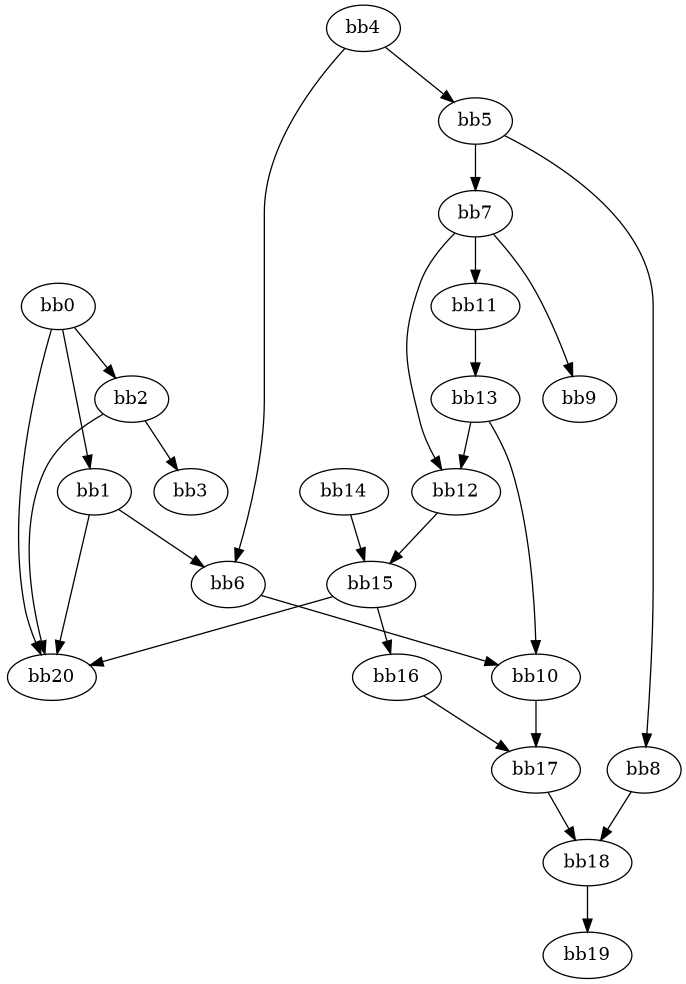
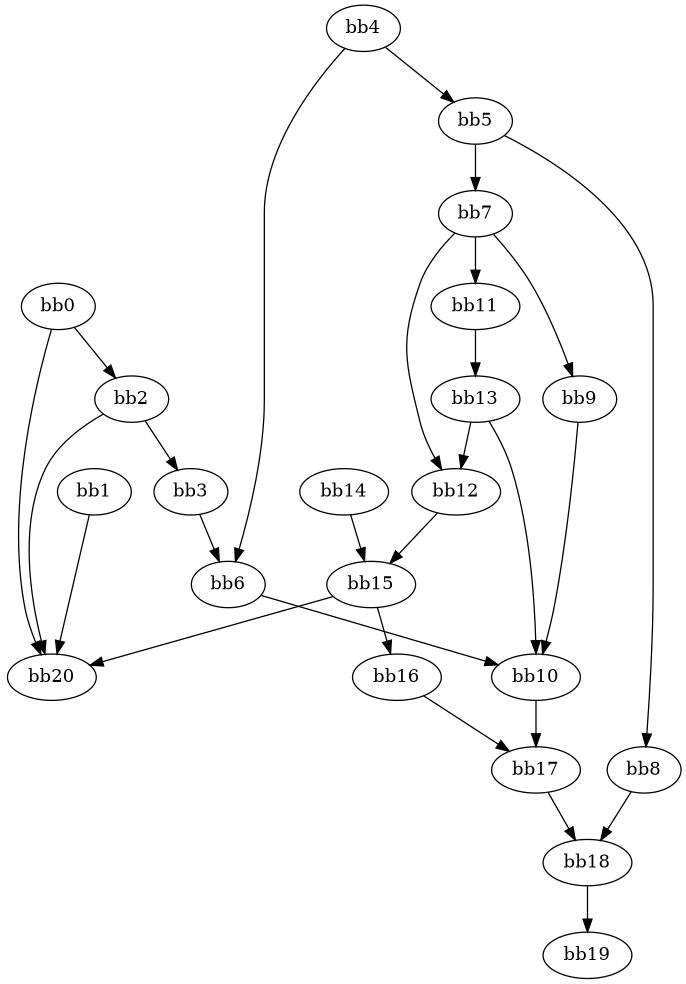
edge "bb0" -> "bb1": removed
edge "bb9" -> "bb10": added
edge "bb1" -> "bb6": now "bb3" -> "bb6"
